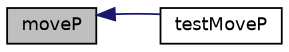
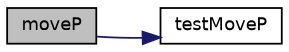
edge "testMoveP" -> "moveP": reversed
